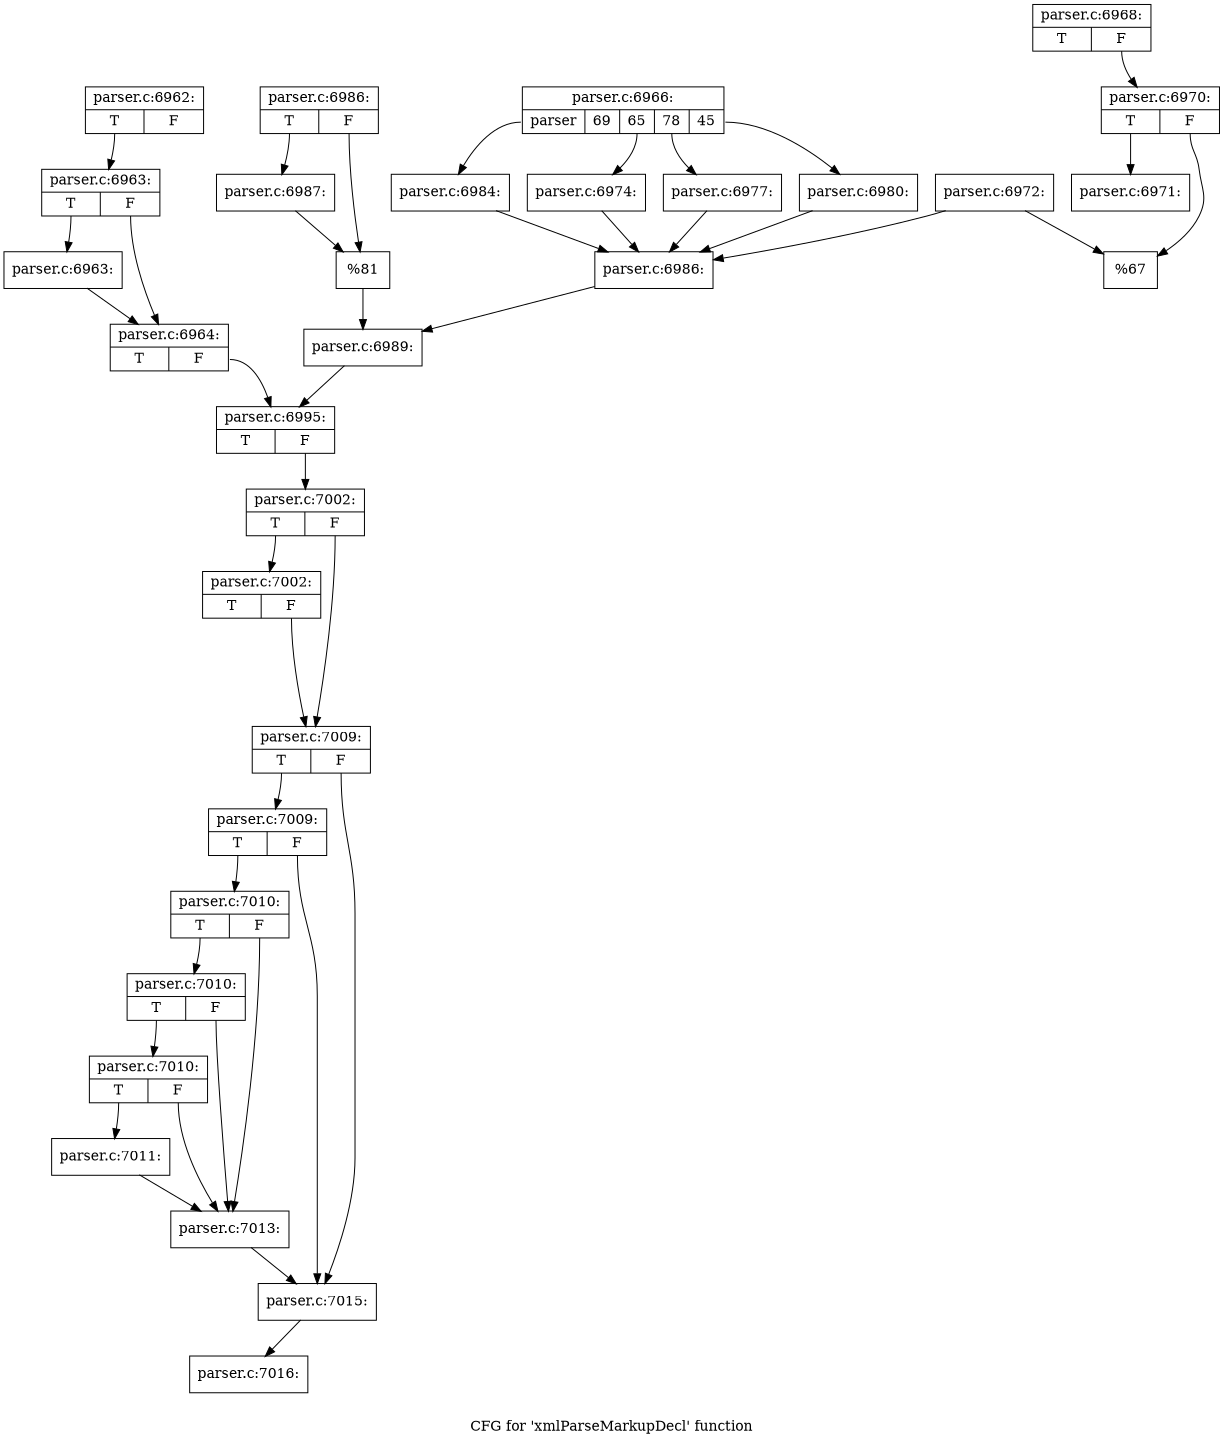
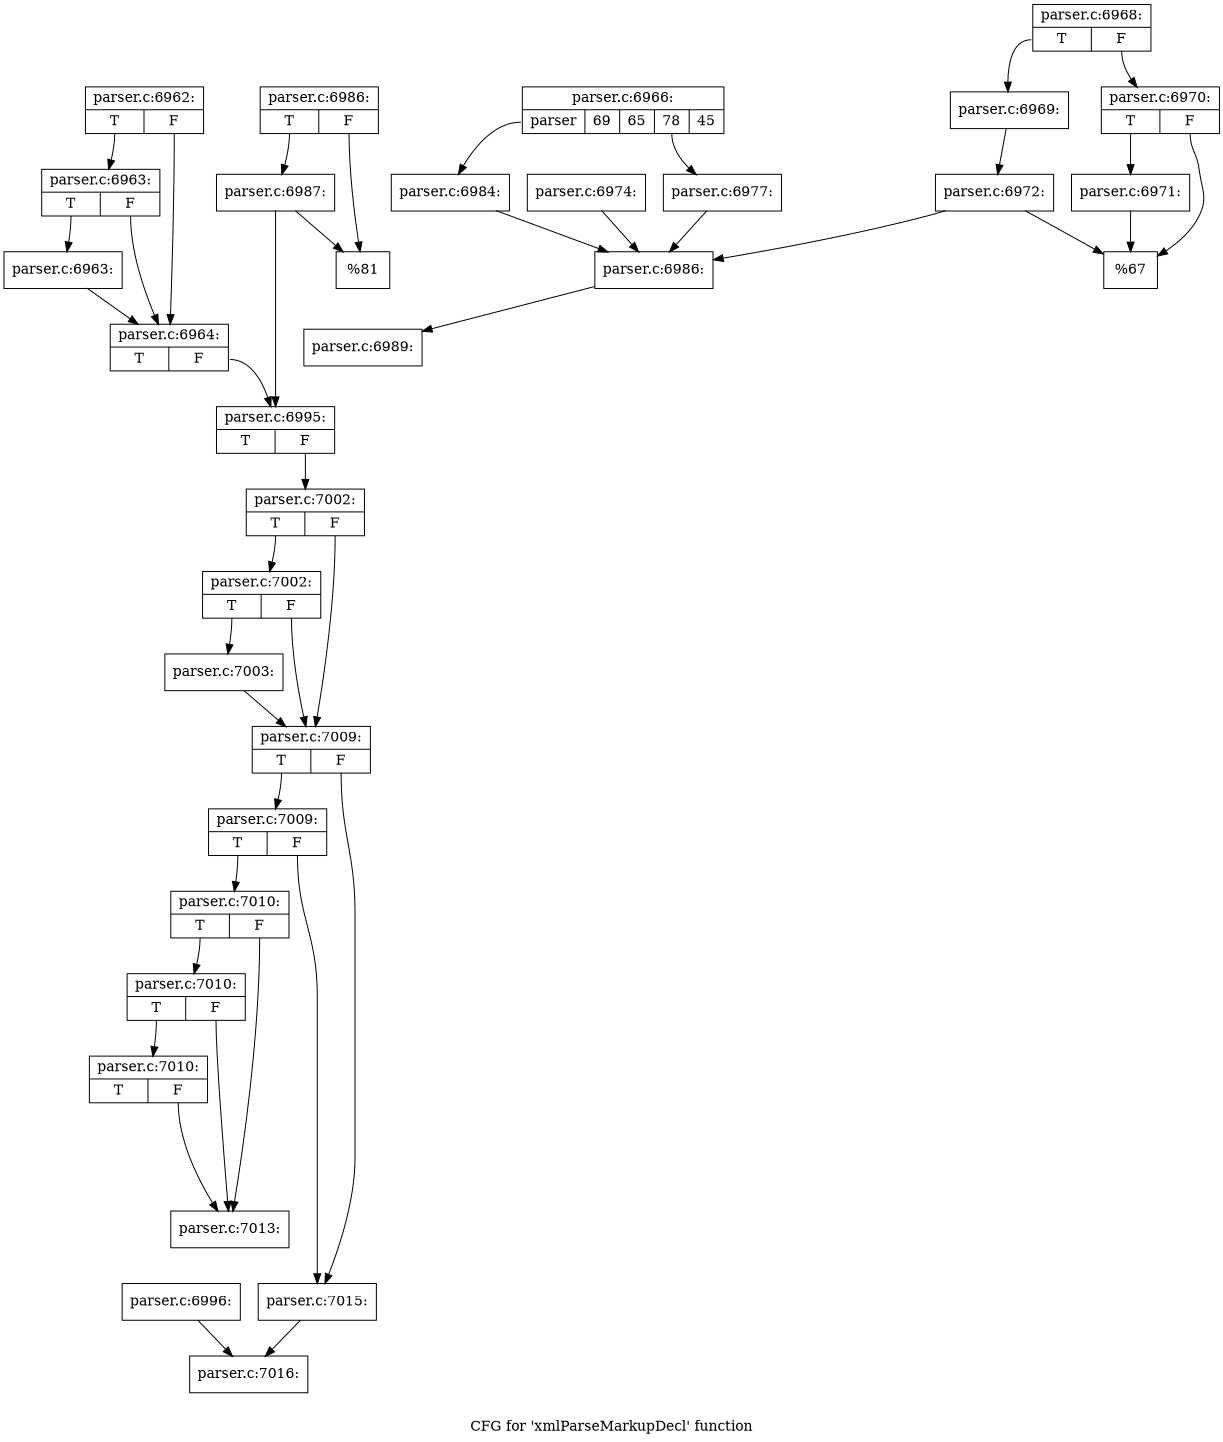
node "parser.c:6969:": added
edge "parser.c:6966:" -> "parser.c:6974:": removed
node "parser.c:6980:": removed
edge "parser.c:6962:" -> "parser.c:6964:": added
edge "parser.c:6971:" -> "%67": added
edge "%81" -> "parser.c:6989:": removed
edge "parser.c:6989:" -> "parser.c:6995:": now "parser.c:6987:" -> "parser.c:6995:"
node "parser.c:7003:": added
node "parser.c:7011:": removed
edge "parser.c:7013:" -> "parser.c:7015:": removed
node "parser.c:6996:": added
